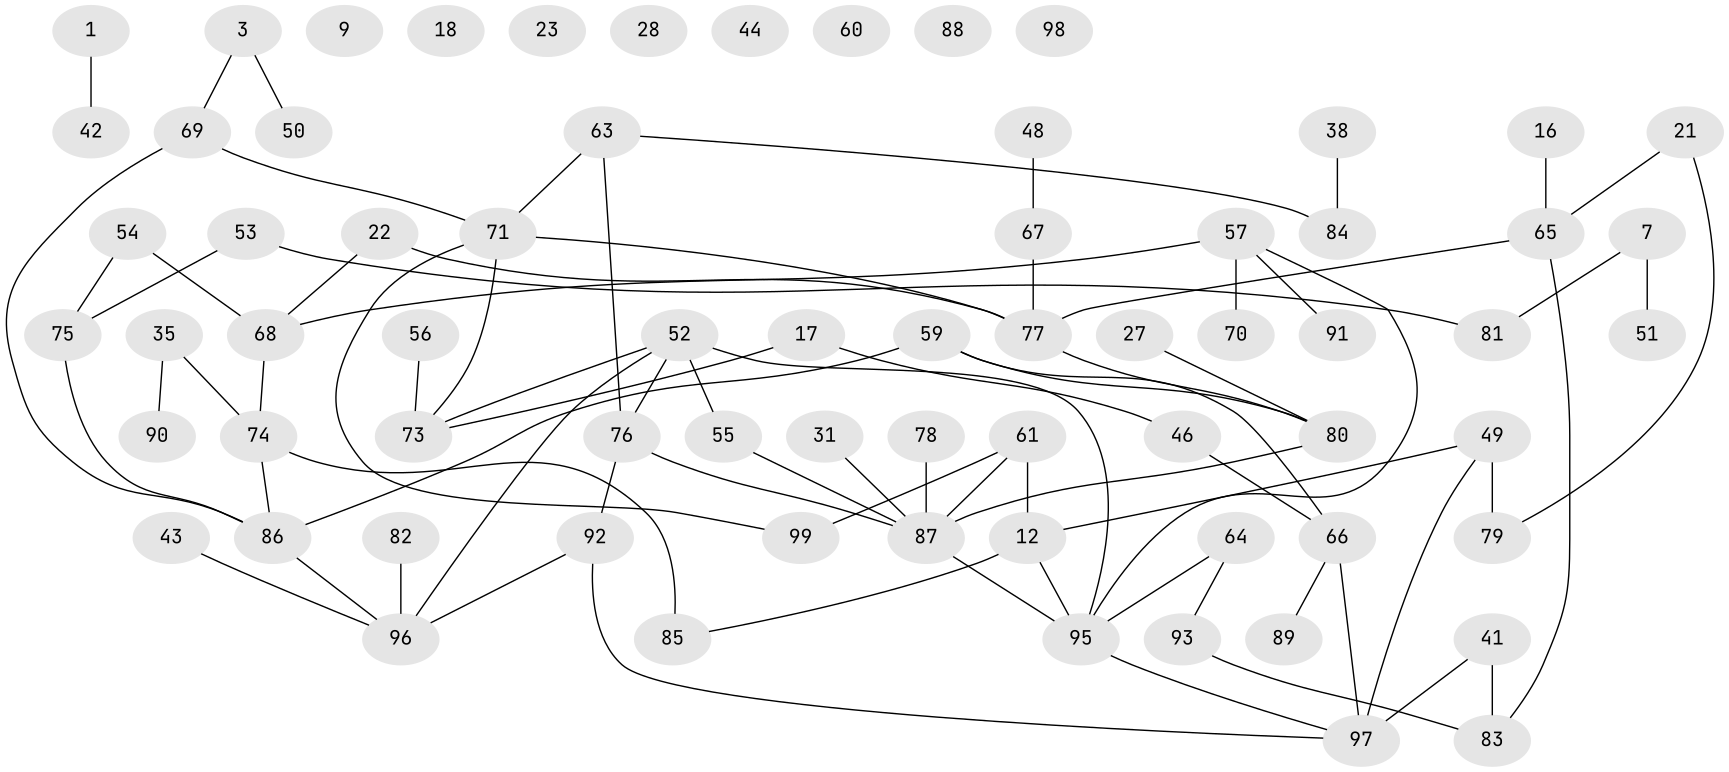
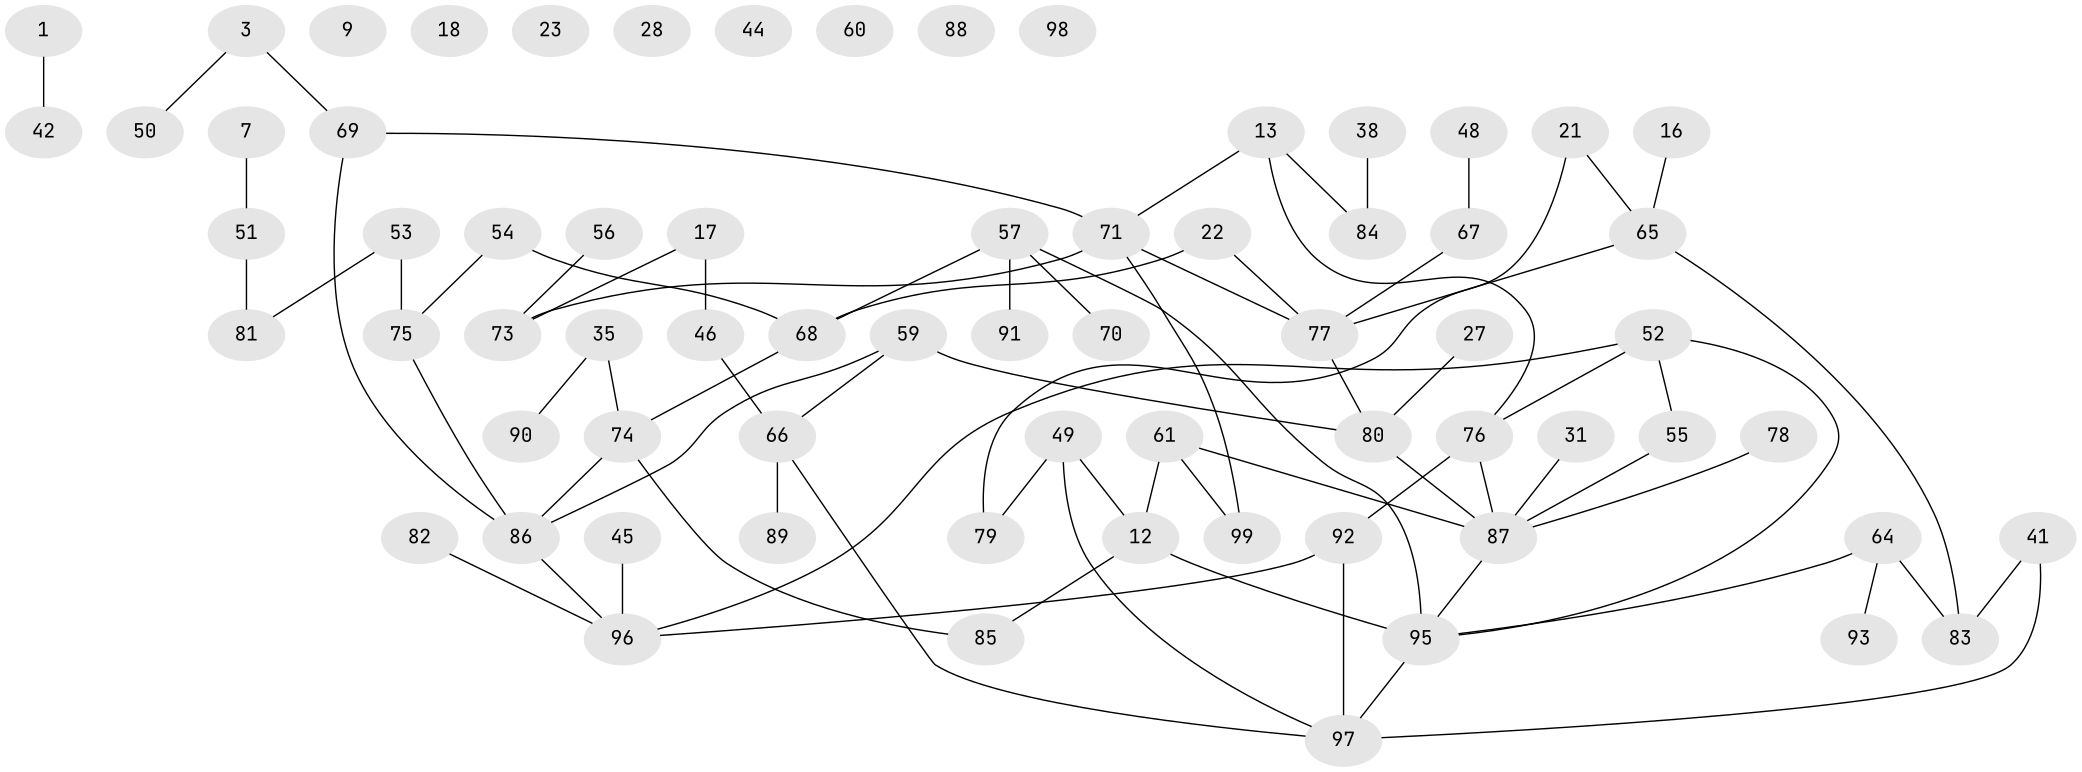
node "63": label "63" -> "13"
edge "7" -- "81": now "51" -- "81"
edge "52" -- "73": removed
node "43": label "43" -> "45"
edge "93" -- "83": now "64" -- "83"
